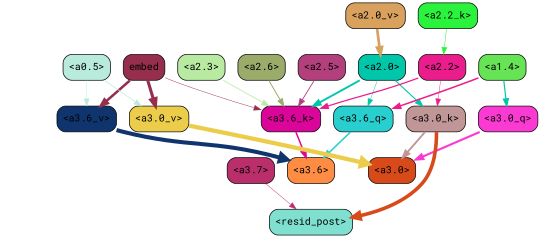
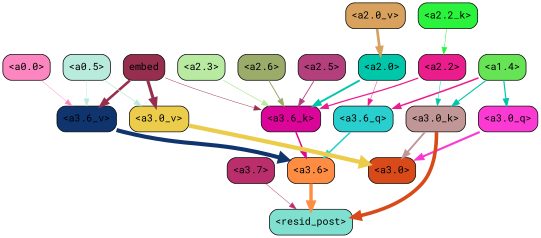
node "<a0.0>": added
edge "<a2.2>" -> "<a3.0_k>": color #eb1d8c -> #00c6aa
edge "<a2.0>" -> "<a3.6_q>": color #00c6aa -> #eb1d8c
edge "<a2.0>" -> "<a3.0_k>": now "<a1.4>" -> "<a3.0_k>"
edge "<a3.6>" -> "<resid_post>": added
